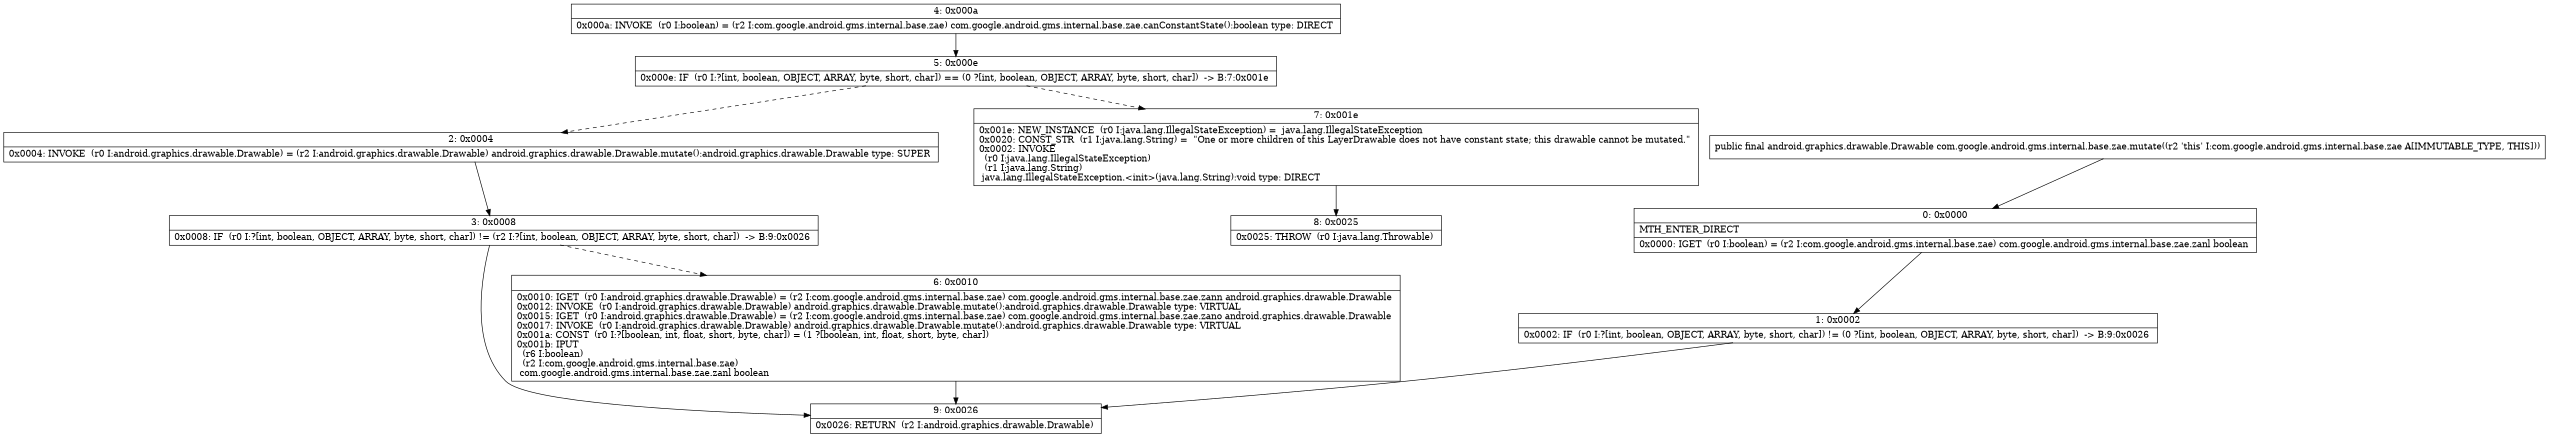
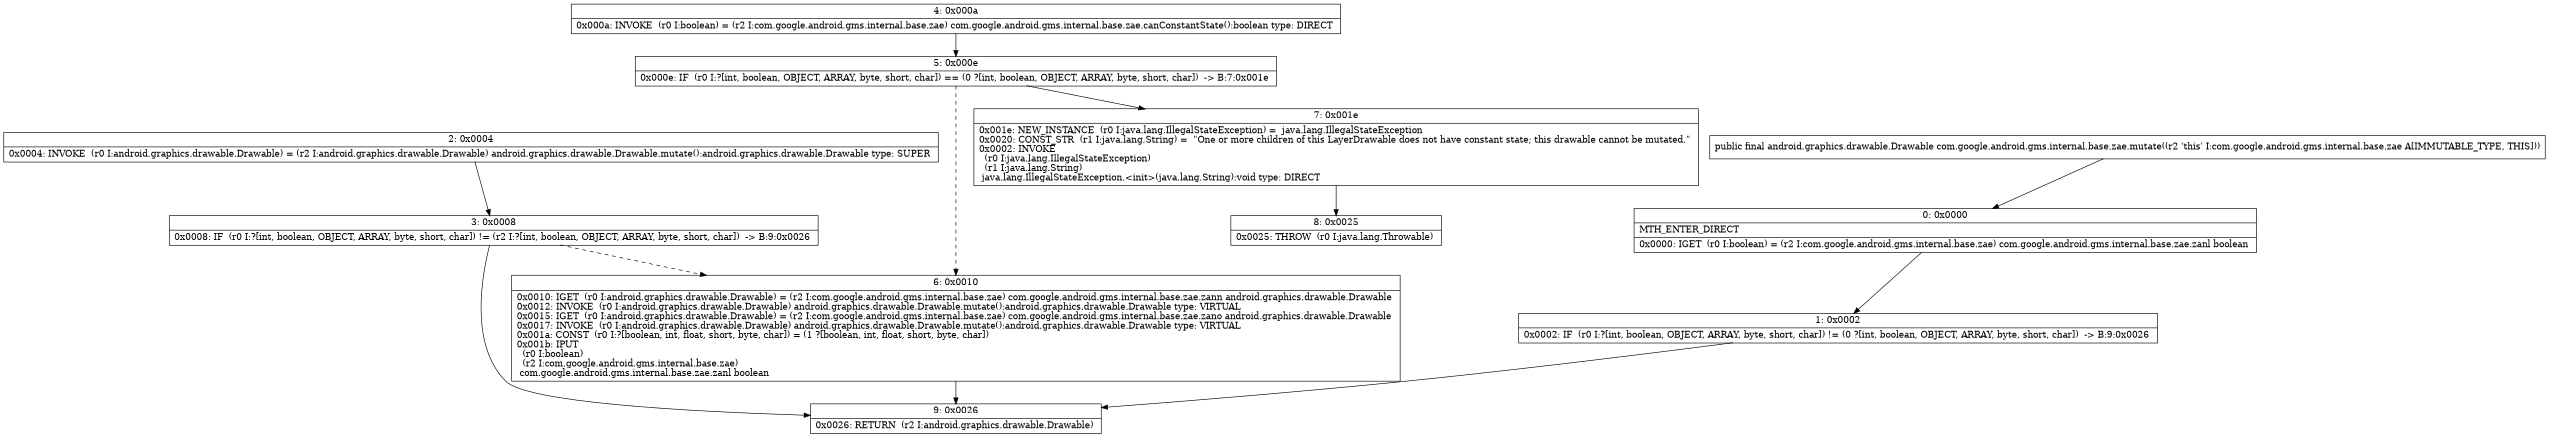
edge "5: 0x000e" -> "7: 0x001e": style dashed -> solid
edge "5: 0x000e" -> "2: 0x0004": now "5: 0x000e" -> "6: 0x0010"
node "6: 0x0010": text "(r6 I:boolean)" -> "(r0 I:boolean)"
